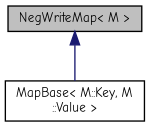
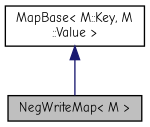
edge "MapBase< M::Key, M ::Value >" -> "NegWriteMap< M >": reversed
